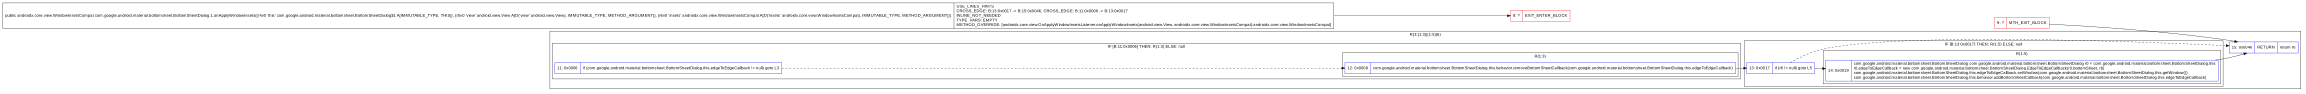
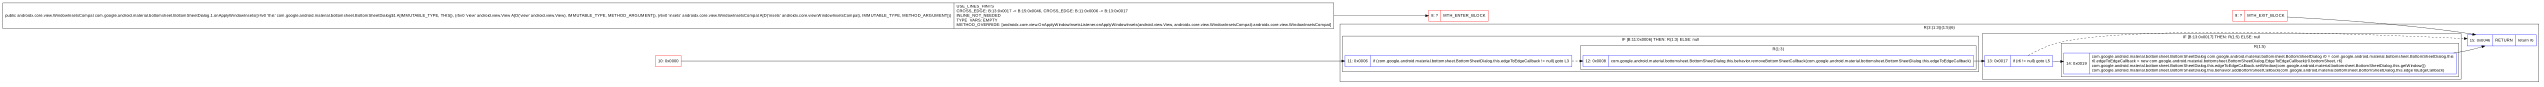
node "8: ?": text "EXIT_ENTER_BLOCK" -> "MTH_ENTER_BLOCK"
node "10: 0x0000": added
